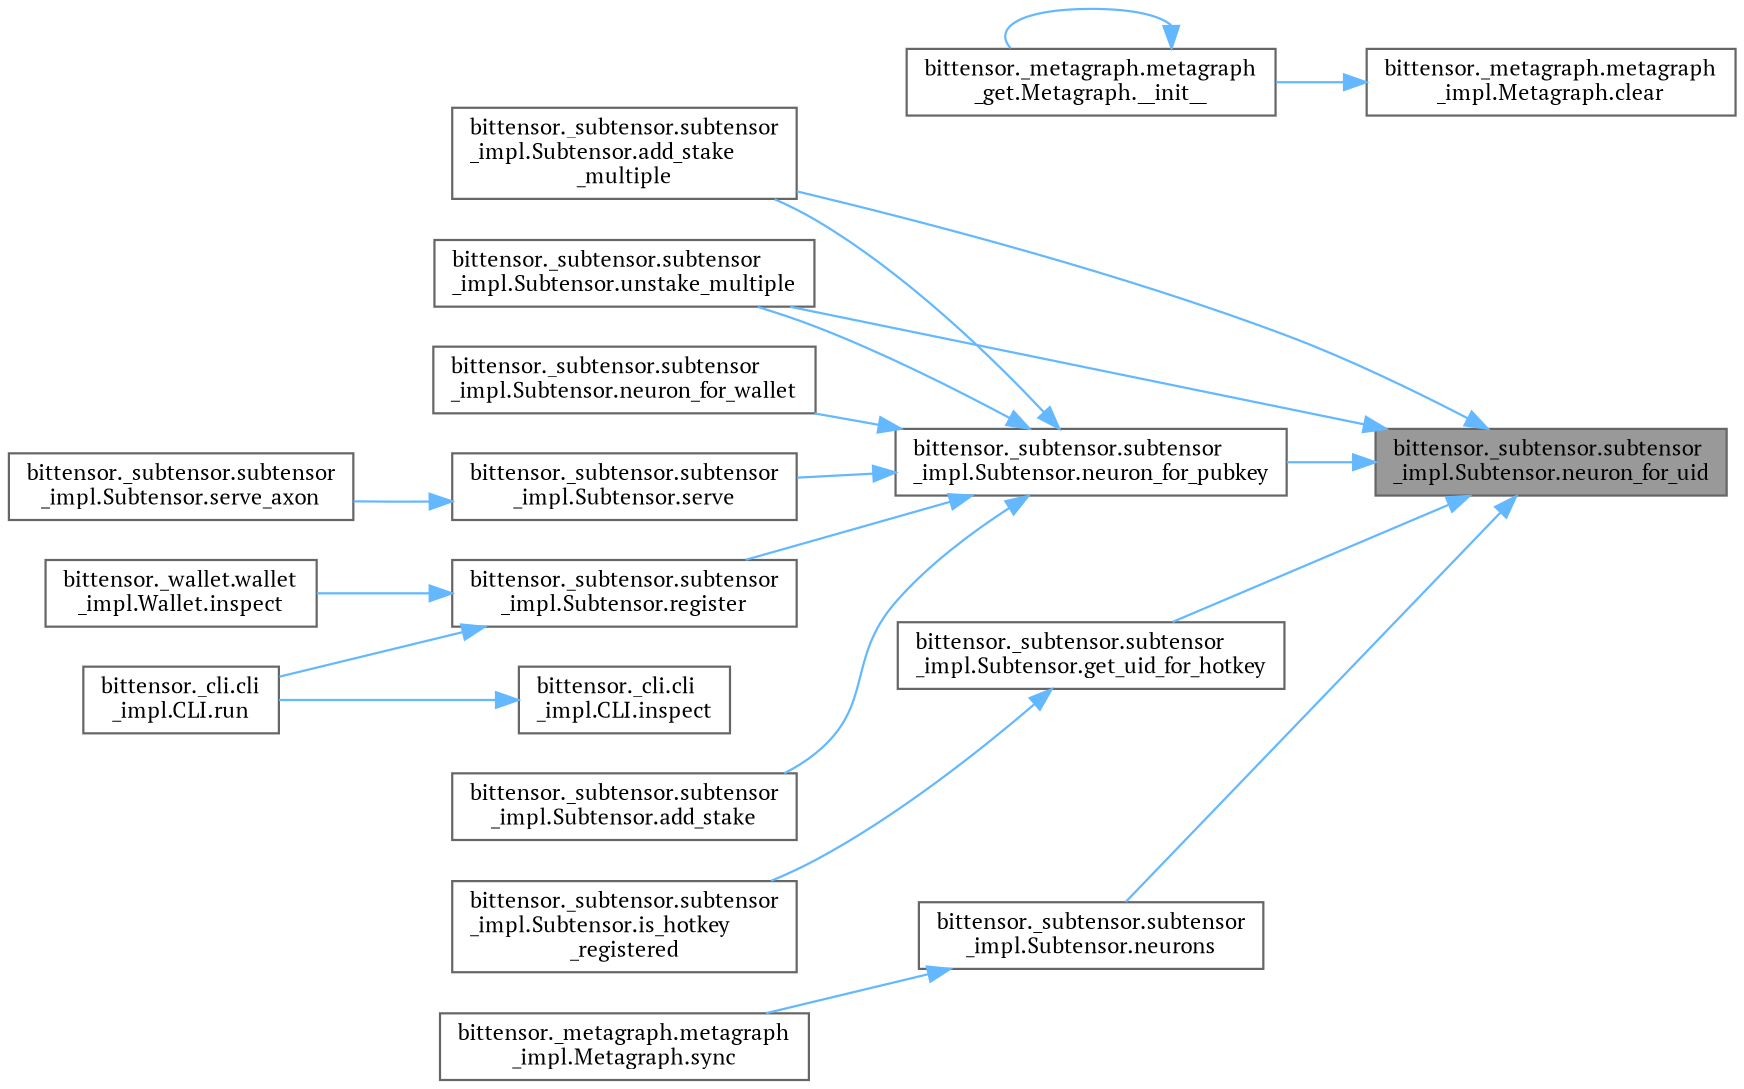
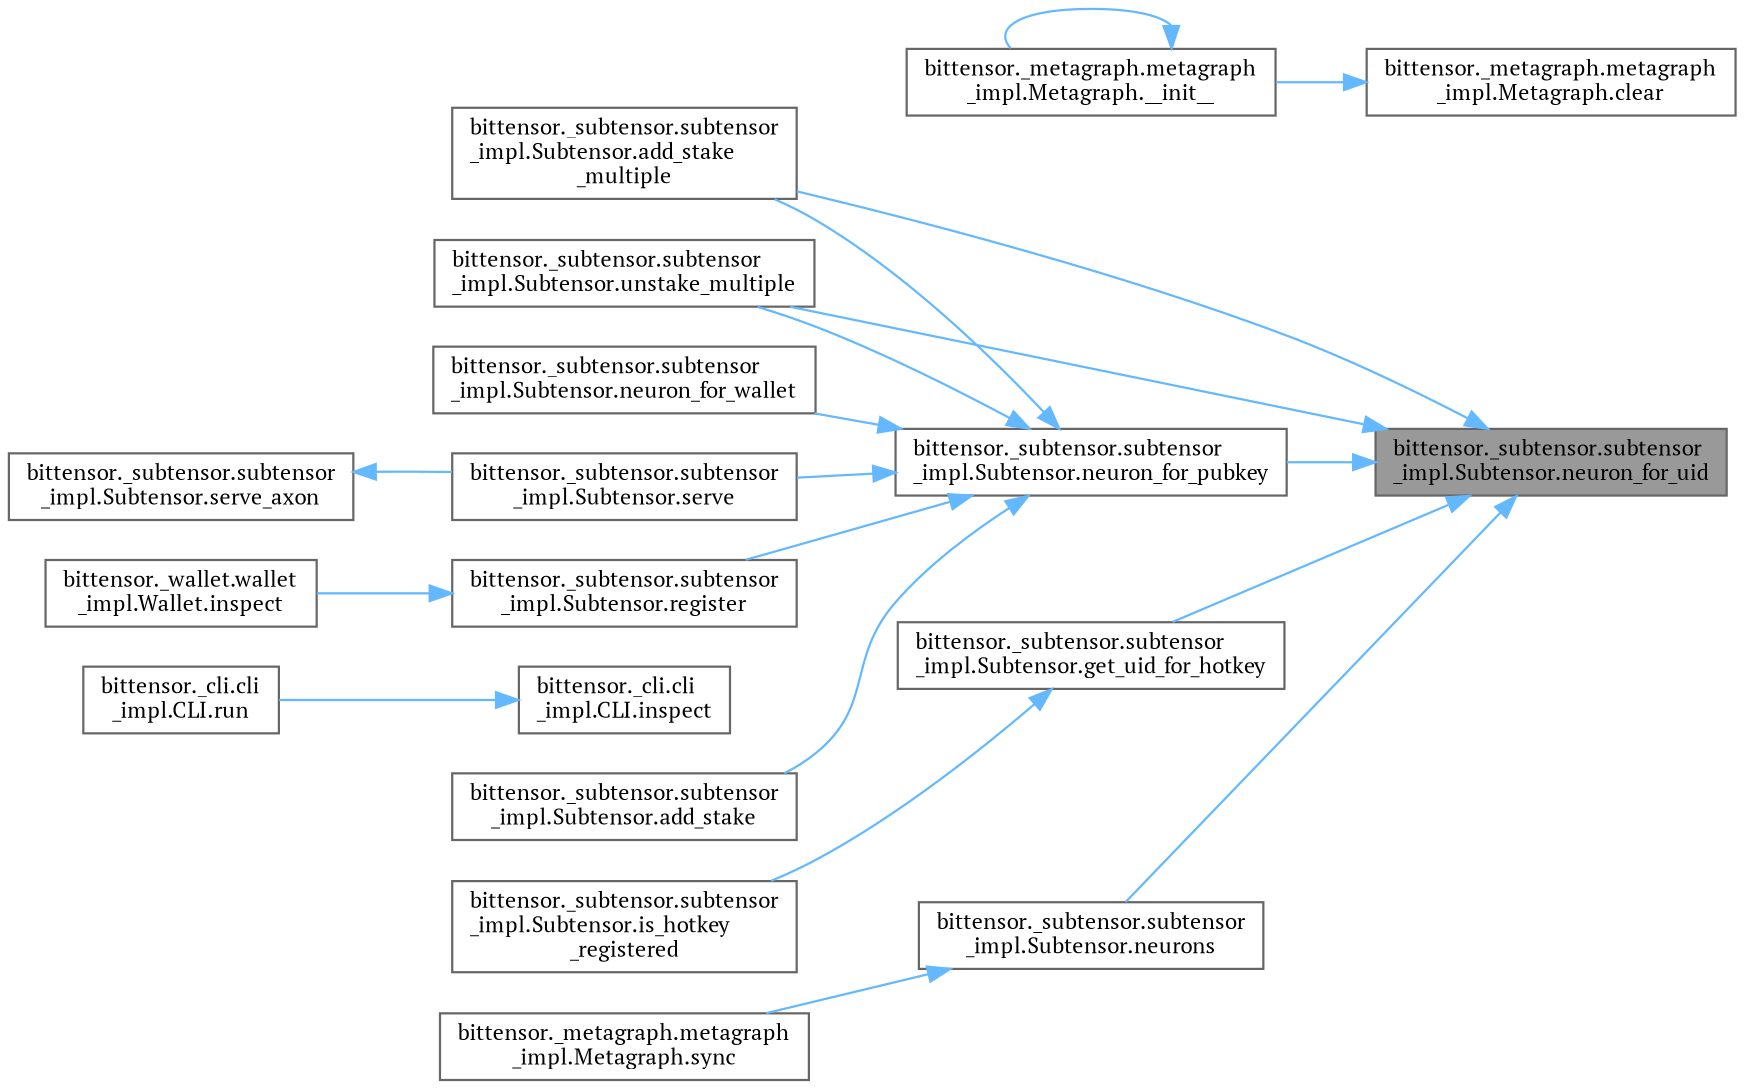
node "bittensor._metagraph.metagraph _get.Metagraph.__init__": label "bittensor._metagraph.metagraph _get.Metagraph.__init__" -> "bittensor._metagraph.metagraph _impl.Metagraph.__init__"
edge "bittensor._subtensor.subtensor _impl.Subtensor.serve_axon" -> "bittensor._subtensor.subtensor _impl.Subtensor.serve": reversed
edge "bittensor._cli.cli _impl.CLI.run" -> "bittensor._subtensor.subtensor _impl.Subtensor.register": removed
